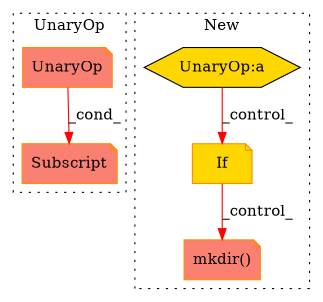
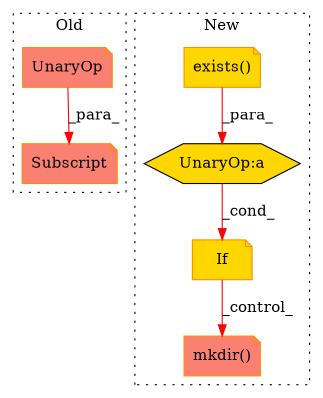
cluster "UnaryOp": label "UnaryOp" -> "Old"
node "exists()": added
edge "UnaryOp" -> "Subscript": label "_cond_" -> "_para_"
edge "UnaryOp:a" -> "If": label "_control_" -> "_cond_"
